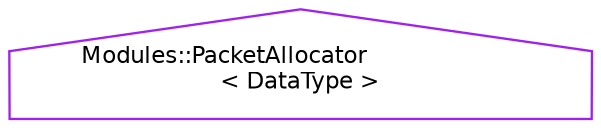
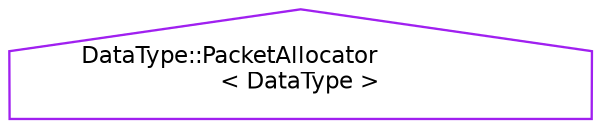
node "Modules::PacketAllocator < DataType >": label "Modules::PacketAllocator < DataType >" -> "DataType::PacketAllocator < DataType >"
